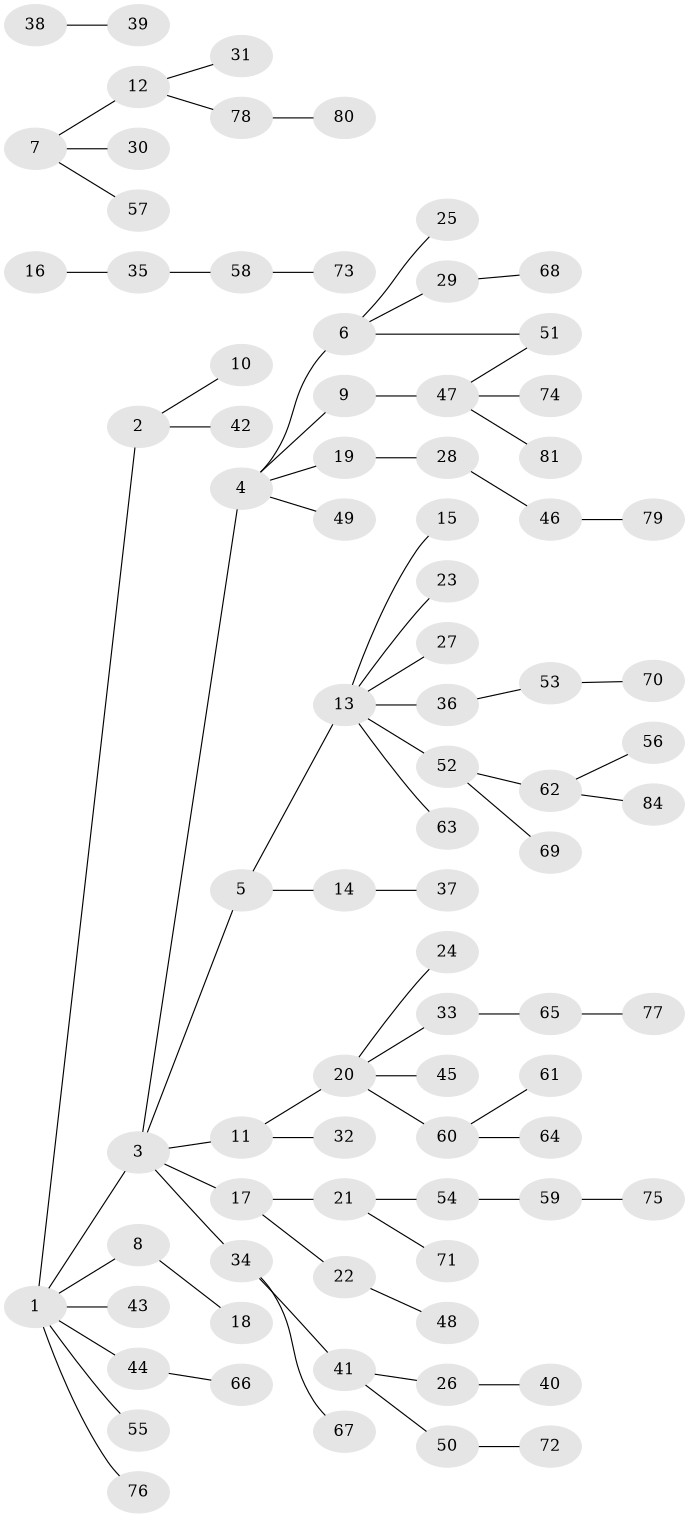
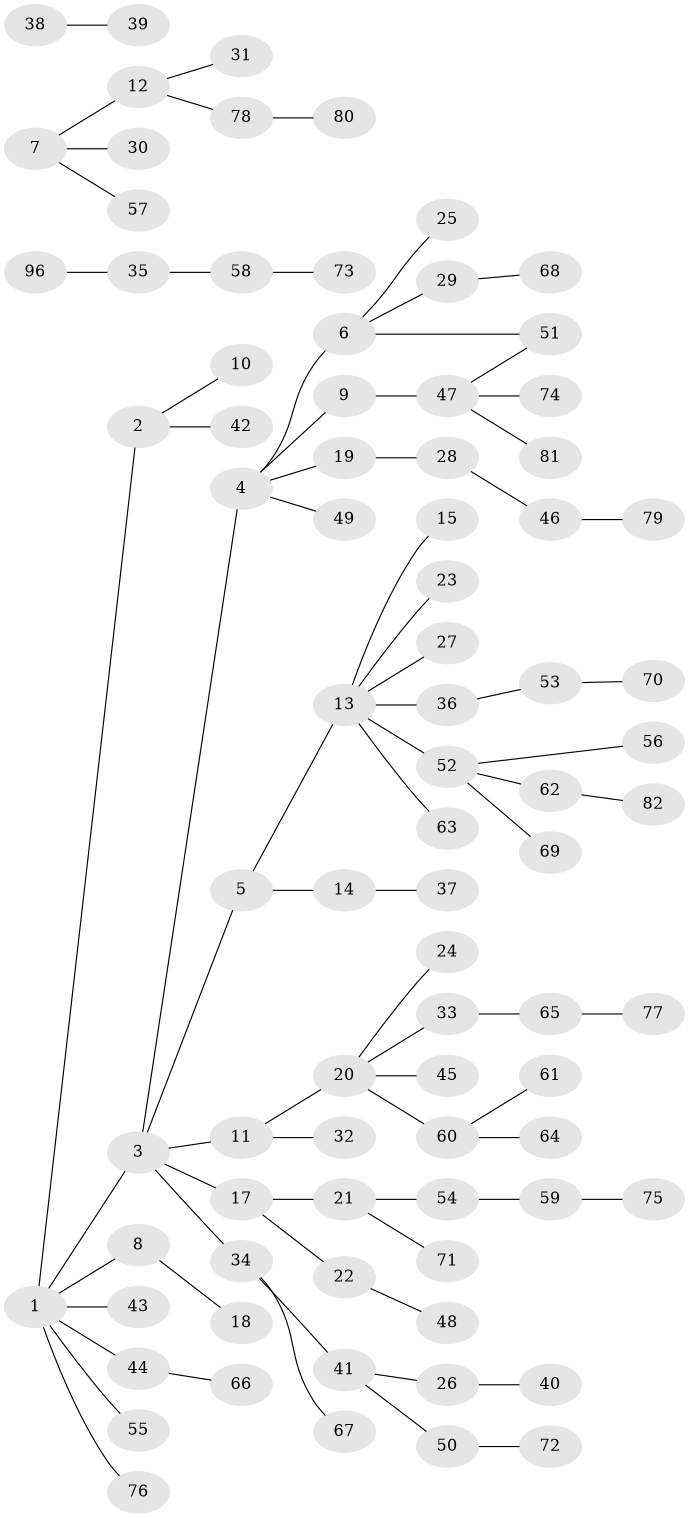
node "16": label "16" -> "96"
edge "56" -- "62": now "56" -- "52"
node "84": label "84" -> "82"
